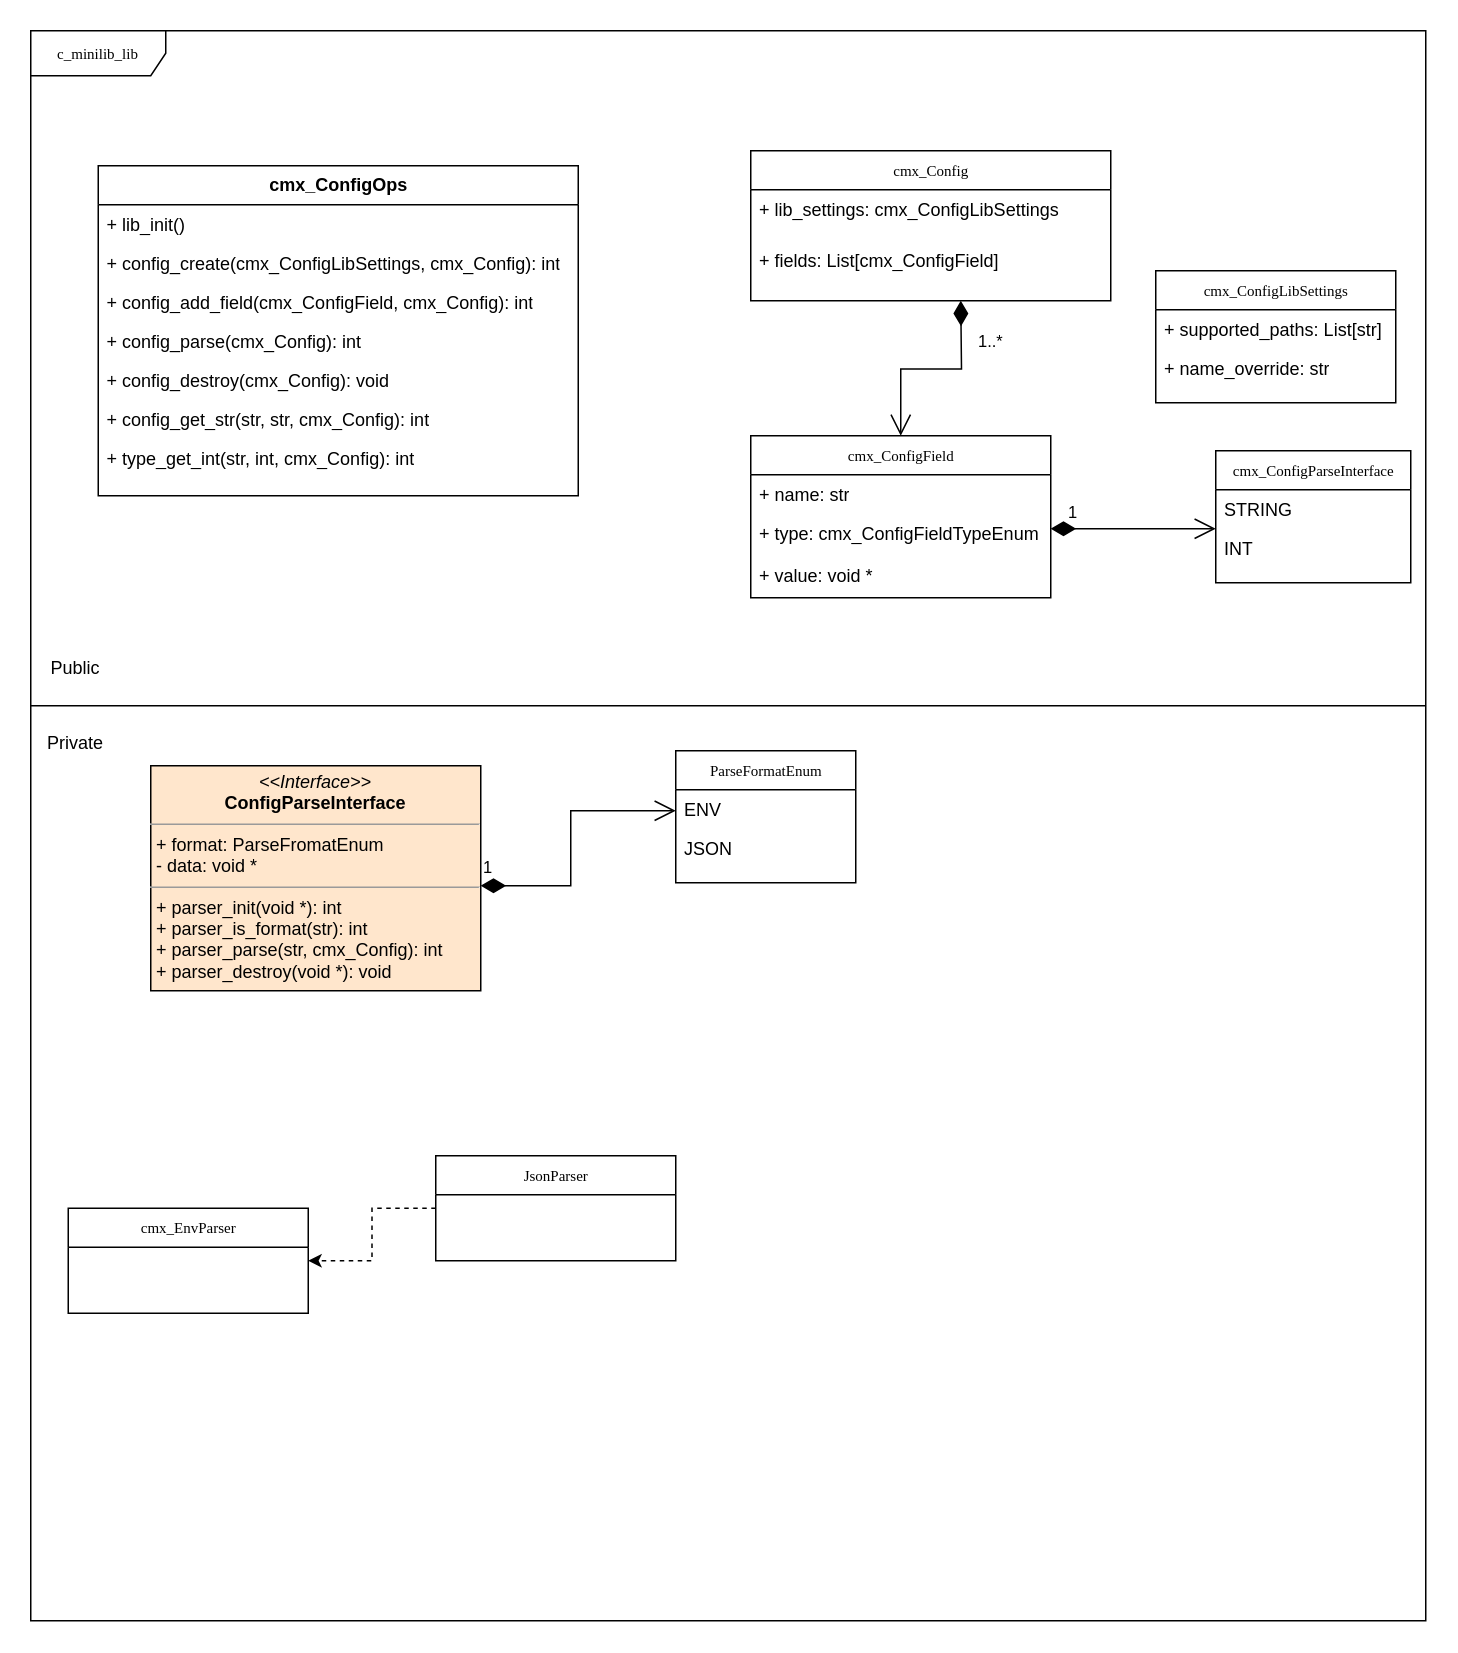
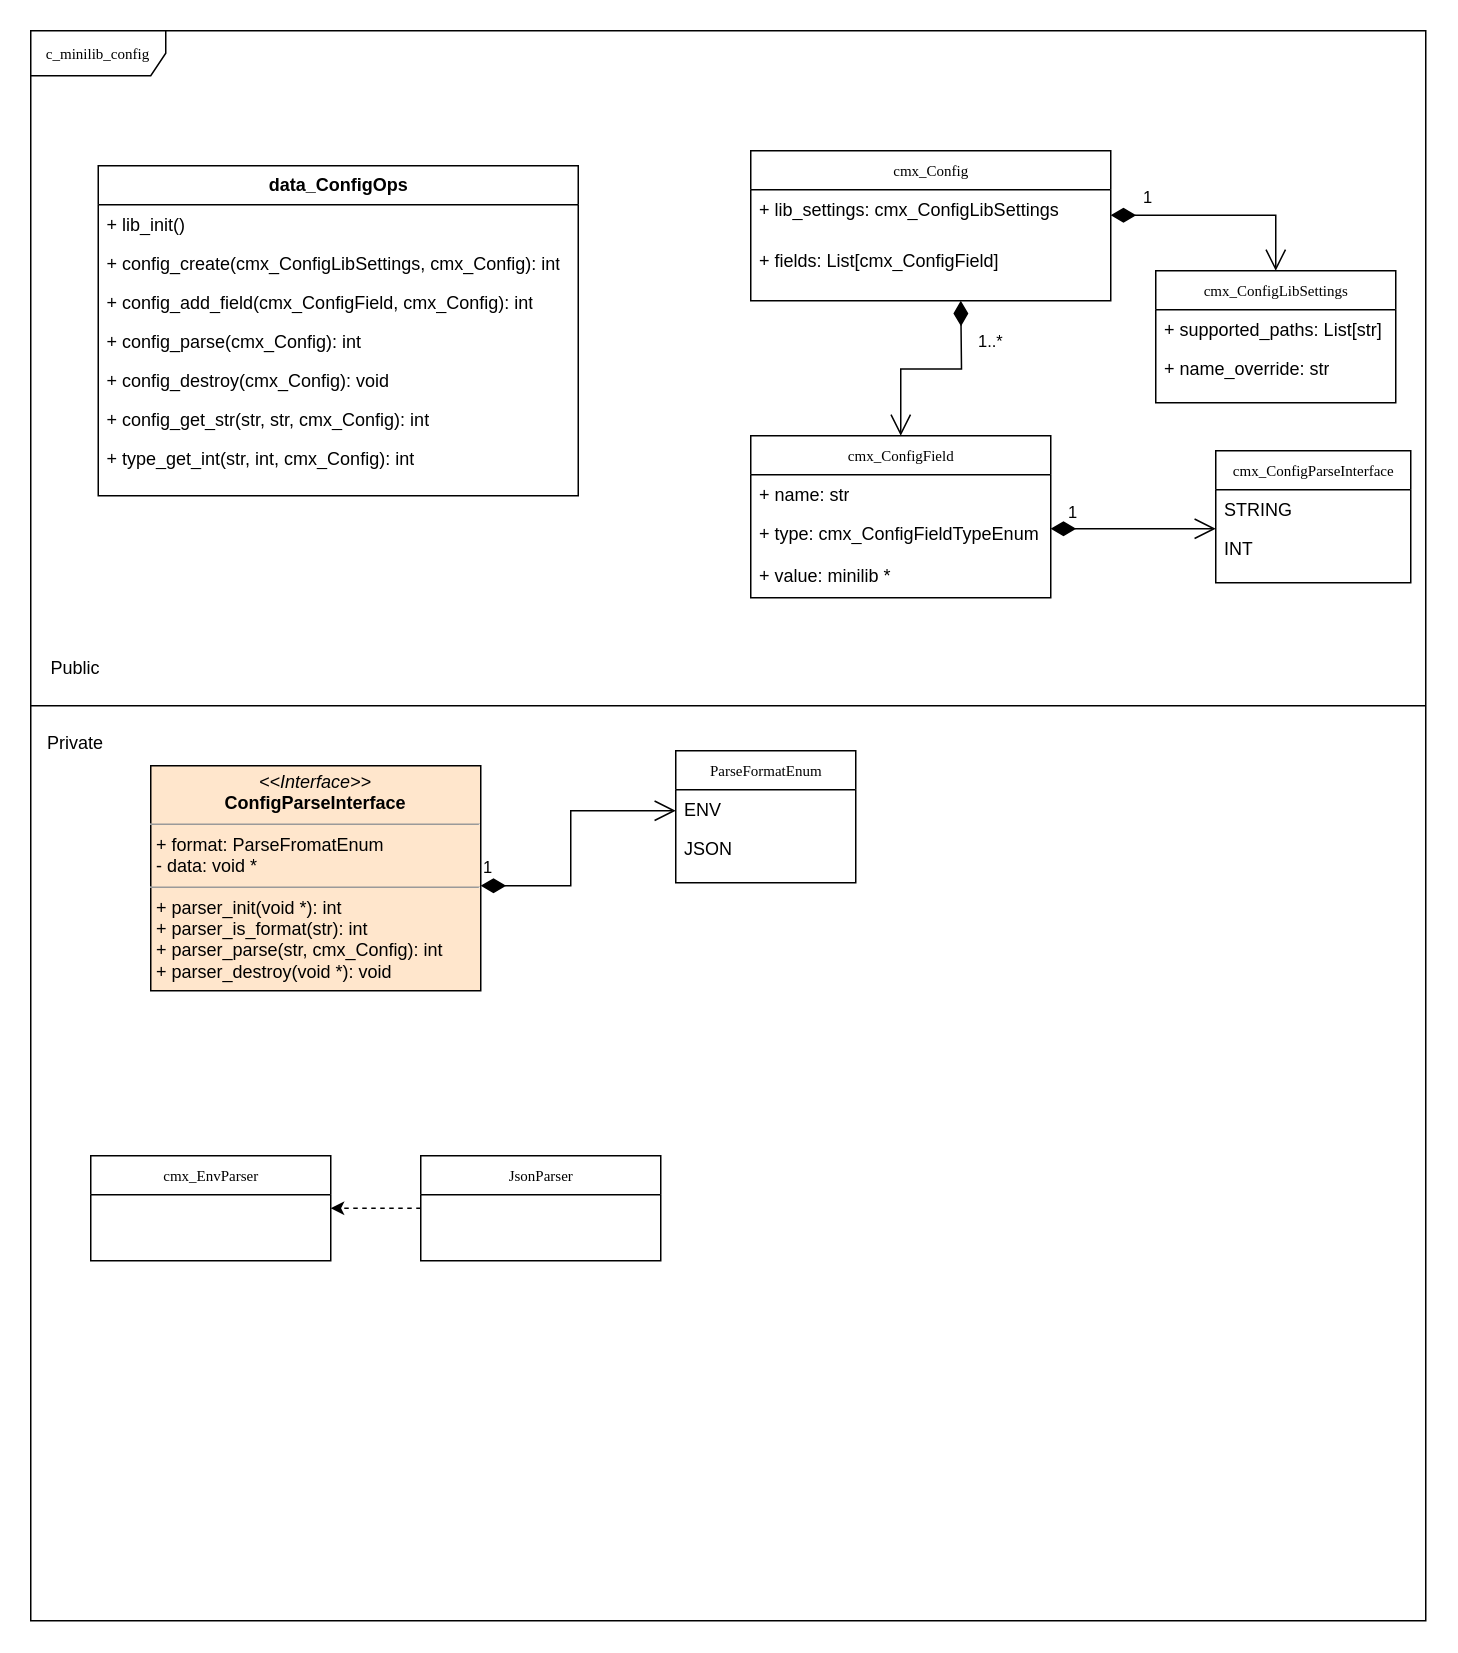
node "c_minilib_lib": label "c_minilib_lib" -> "c_minilib_config"
node "cmx_ConfigOps": label "cmx_ConfigOps" -> "data_ConfigOps"
edge "+ lib_settings: cmx_ConfigLibSettings" -- "cmx_ConfigLibSettings": added, label "1"
node "+ value: void *": label "+ value: void *" -> "+ value: minilib *"
node "JsonParser": moved (556, 1208) -> (541, 1208)
node "cmx_EnvParser": moved (188, 1261) -> (211, 1208)
